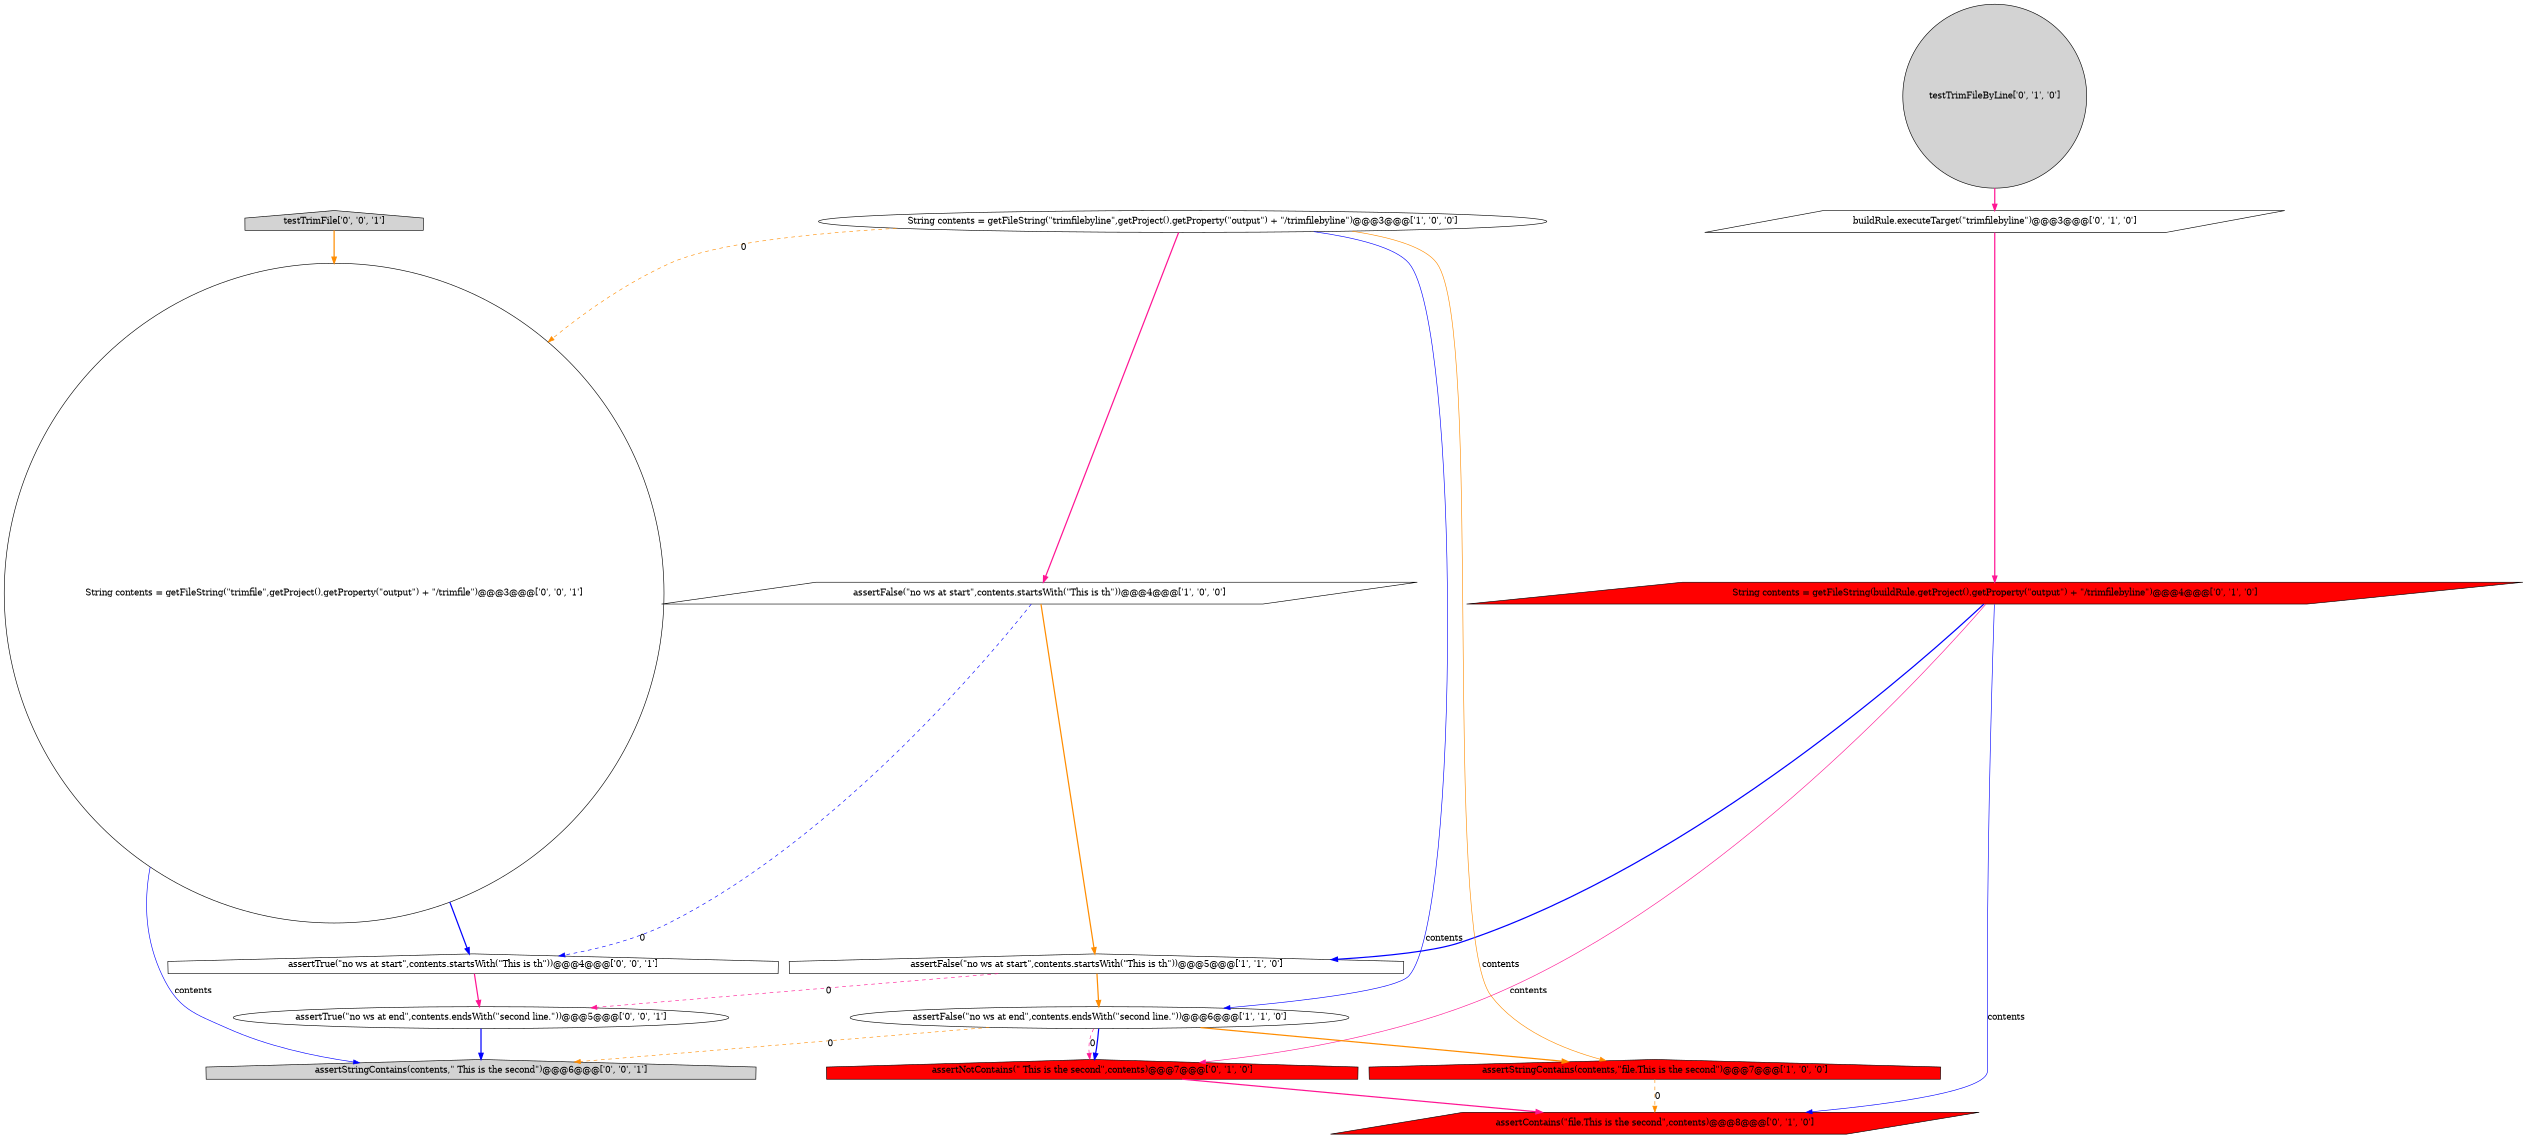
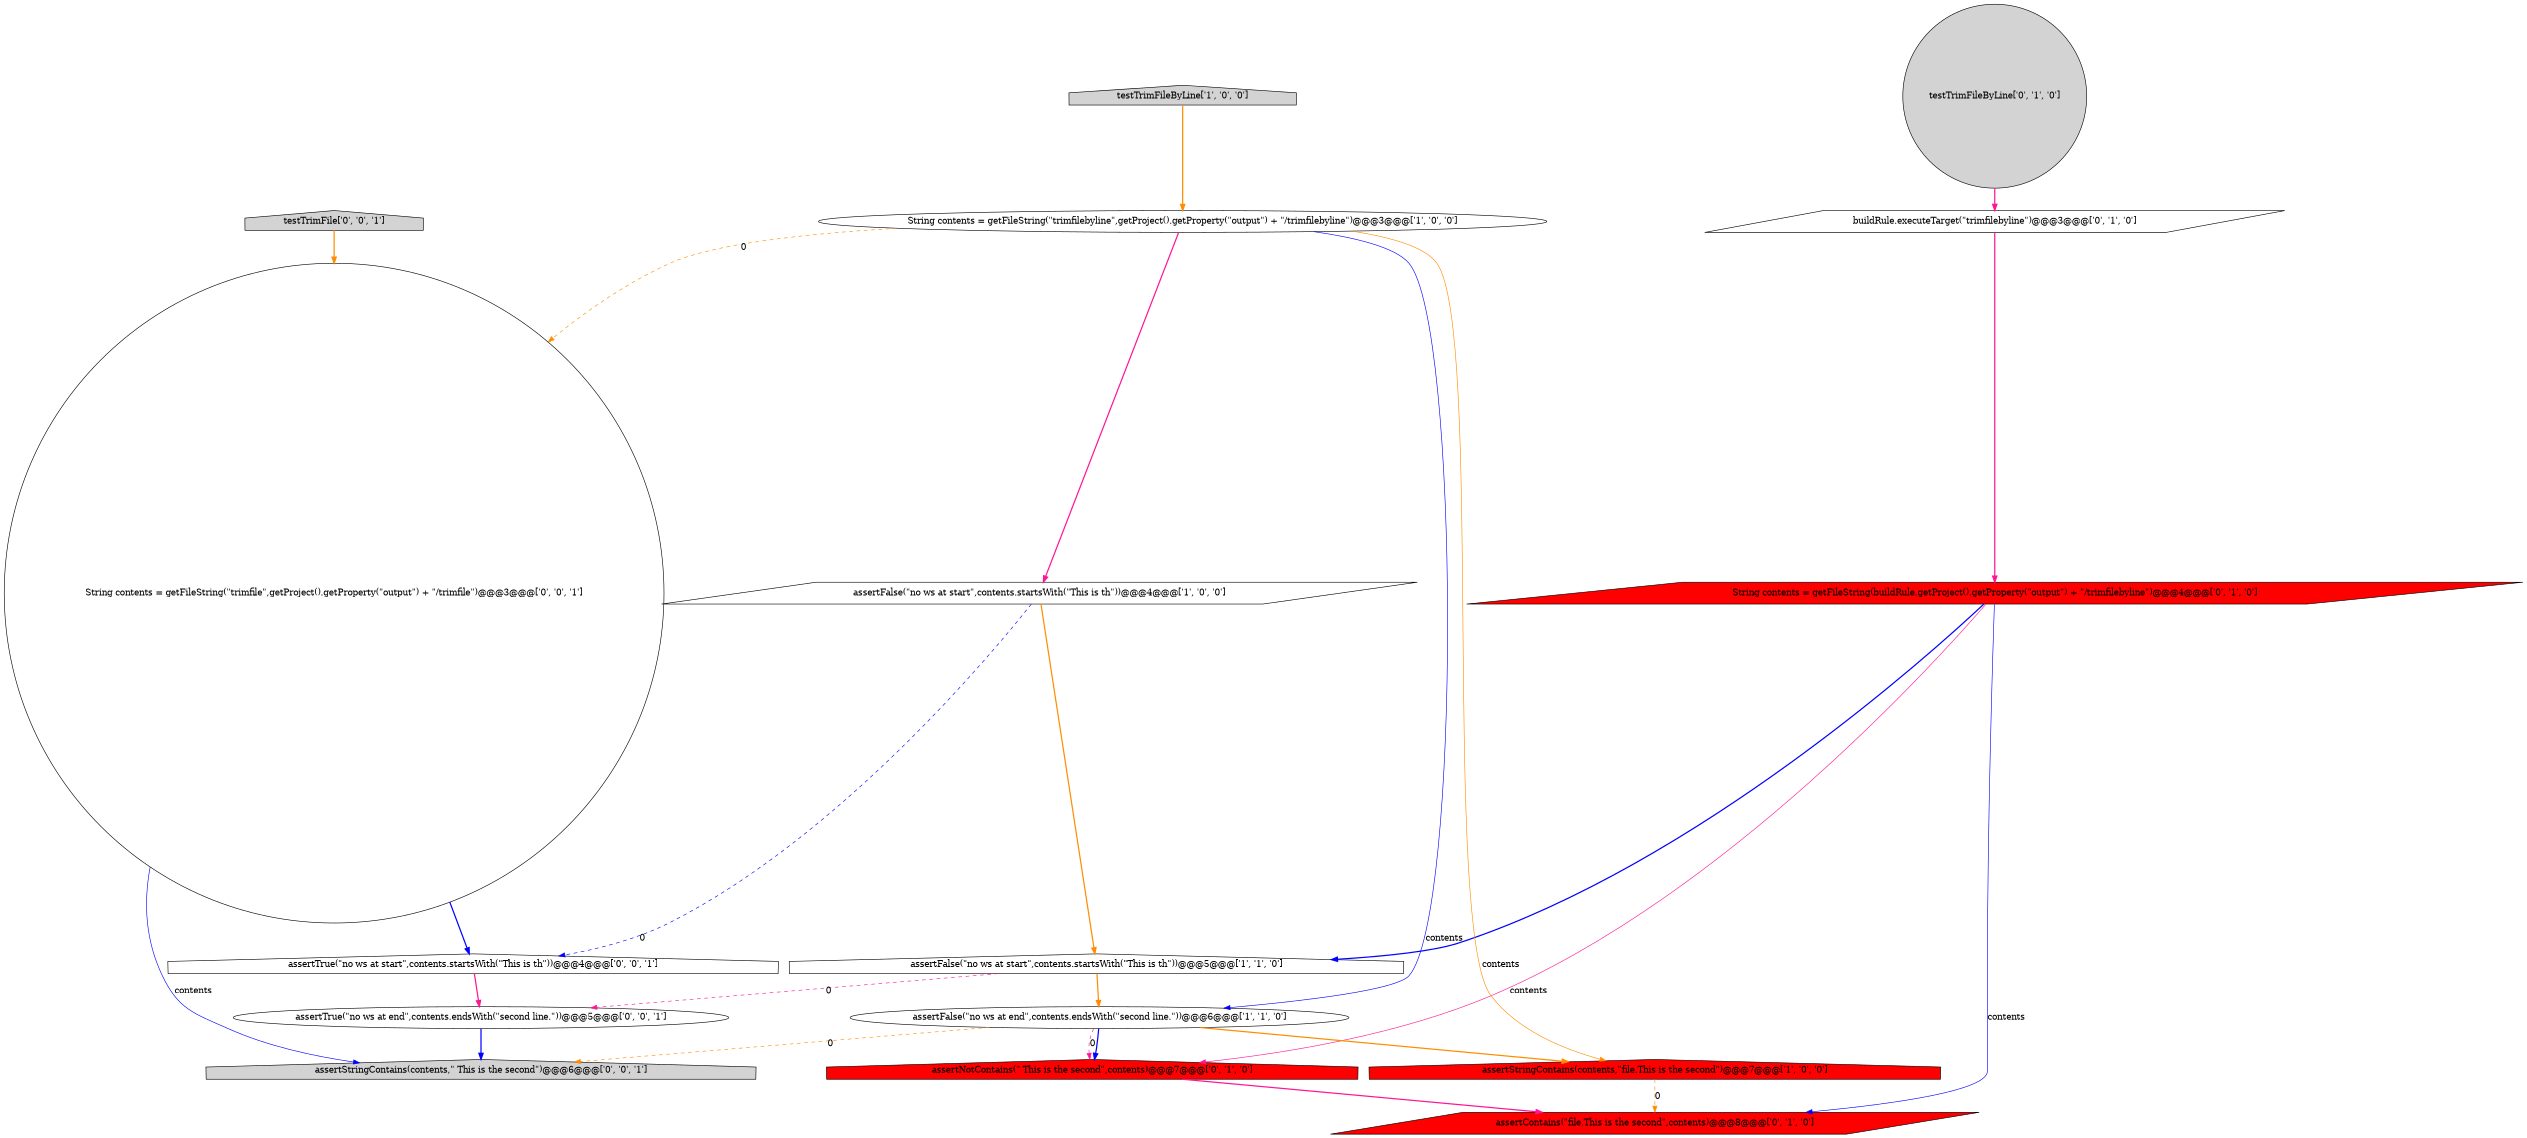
node "testTrimFileByLine['1', '0', '0']": added
